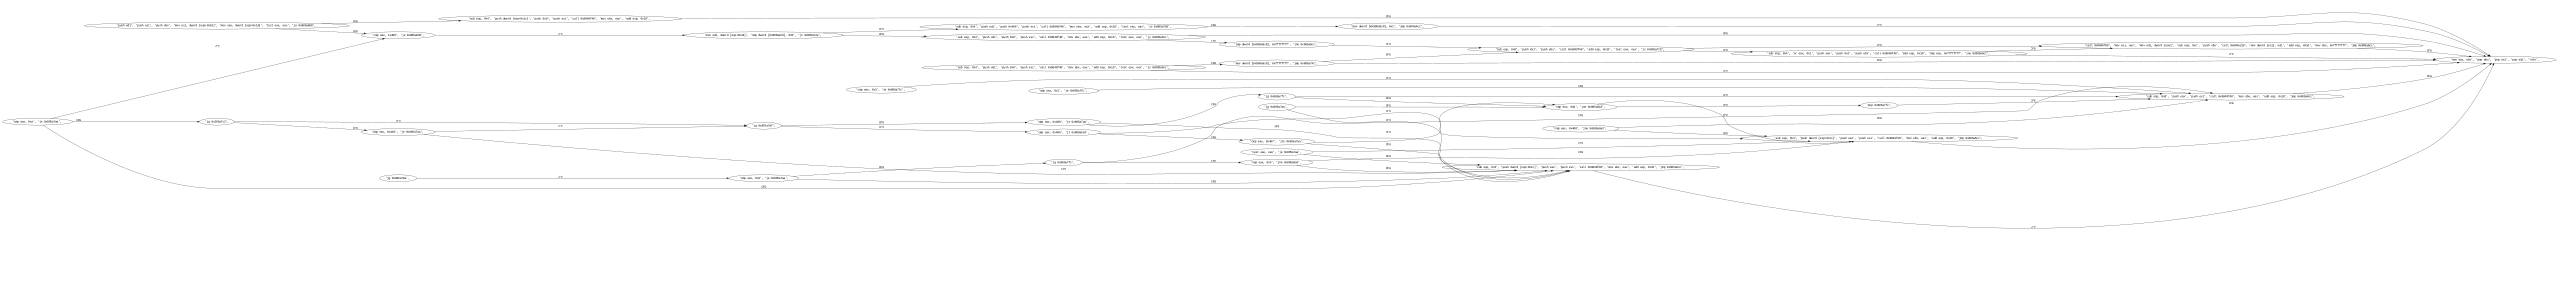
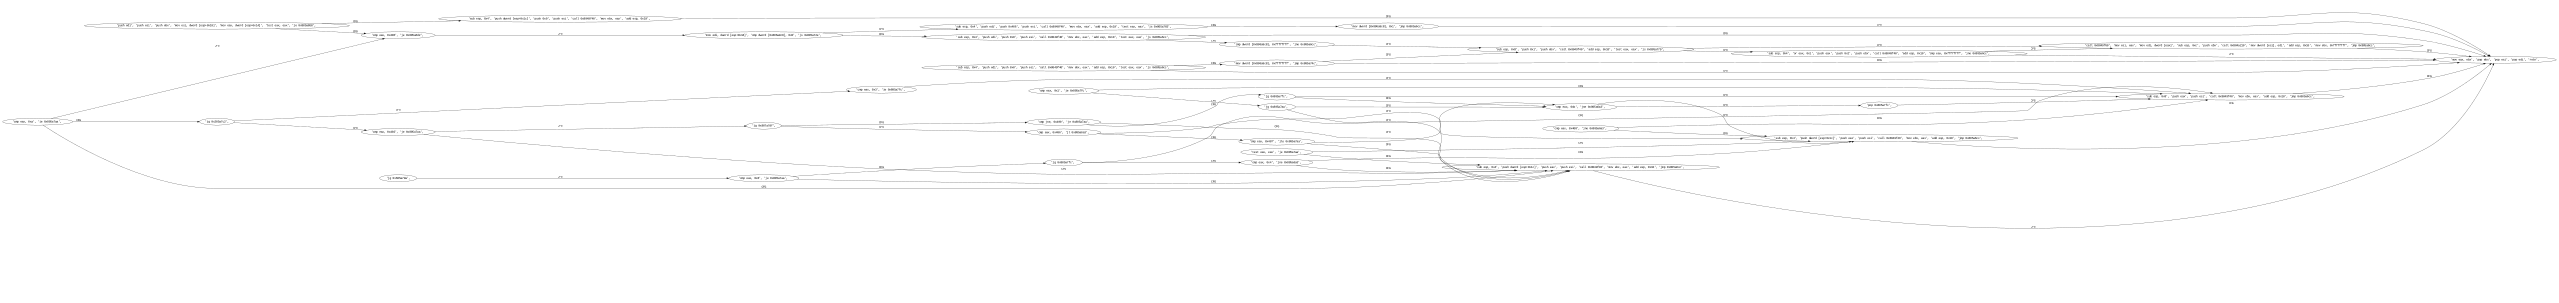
node "'cmp eax, 1x406', 'je 0x805a6d2',": label "'cmp eax, 1x406', 'je 0x805a6d2'," -> "'cmp eax, 0x406', 'je 0x805a6d2',"
edge "'cmp eax, 0x1', 'je 0x805a7fc'," -> "'jg 0x805a7aa',": added, label "CFG"
node "'cmp eax, 0x400', 'je 0x805a7aa',": label "'cmp eax, 0x400', 'je 0x805a7aa'," -> "'cmp jne, 0x400', 'je 0x805a7aa',"
edge "'jg 0x205a7c2'," -> "'jg 0x807a7df',": now "'jg 0x205a7c2'," -> "'cmp eax, 0x3', 'je 0x805a7fc',"
node "'cmp eax, 0x407', 'jle 0x855a7aa',": label "'cmp eax, 0x407', 'jle 0x855a7aa'," -> "'cmp eax, 0x407', 'jle 0x805a7aa',"
node "'jg 0x805a79a',": label "'jg 0x805a79a'," -> "'jg 0x605a79a',"
node "'cmp eax, 0x9', 'je 0x805a7aa',": label "'cmp eax, 0x9', 'je 0x805a7aa'," -> "'cmp eax, 0x8', 'je 0x805a7aa',"
